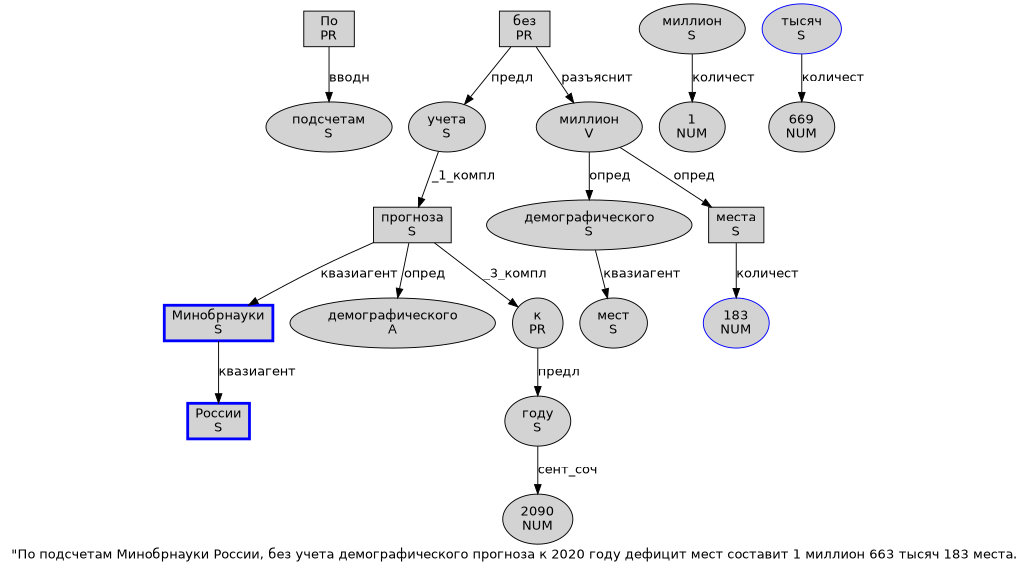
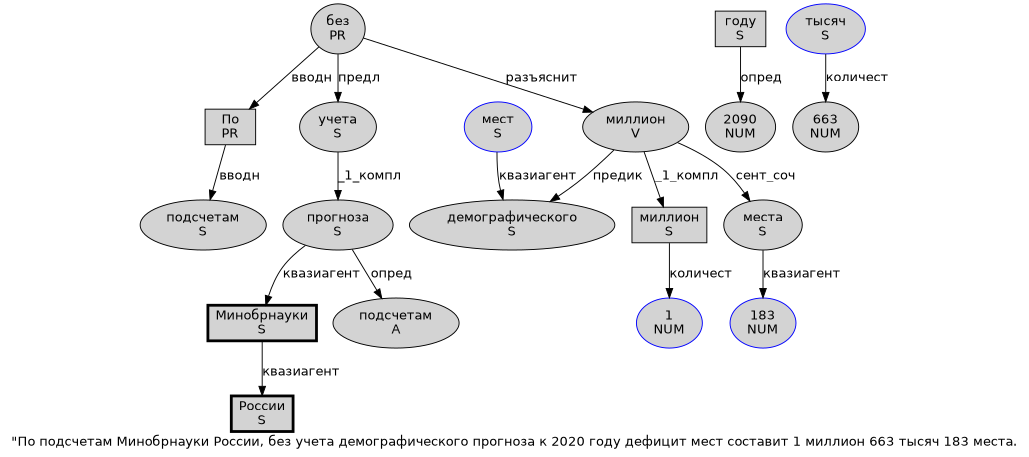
node "без PR": shape box -> ellipse
node "миллион S": shape ellipse -> box
edge "без PR" -> "По PR": added, label "вводн"
node "1 NUM": color black -> blue
node "669 NUM": label "669 NUM" -> "663 NUM"
edge "миллион V" -> "миллион S": added, label "_1_компл"
edge "миллион V" -> "демографического S": label "опред" -> "предик"
edge "миллион V" -> "места S": label "опред" -> "сент_соч"
node "прогноза S": shape box -> ellipse
node "места S": shape box -> ellipse
edge "демографического S" -> "мест S": reversed
edge "места S" -> "183 NUM": label "количест" -> "квазиагент"
node "Минобрнауки S": color blue -> black
node "демографического A": label "демографического A" -> "подсчетам A"
node "к PR": removed
node "мест S": color black -> blue
node "России S": color blue -> black
node "году S": shape ellipse -> box
edge "году S" -> "2090 NUM": label "сент_соч" -> "опред"
